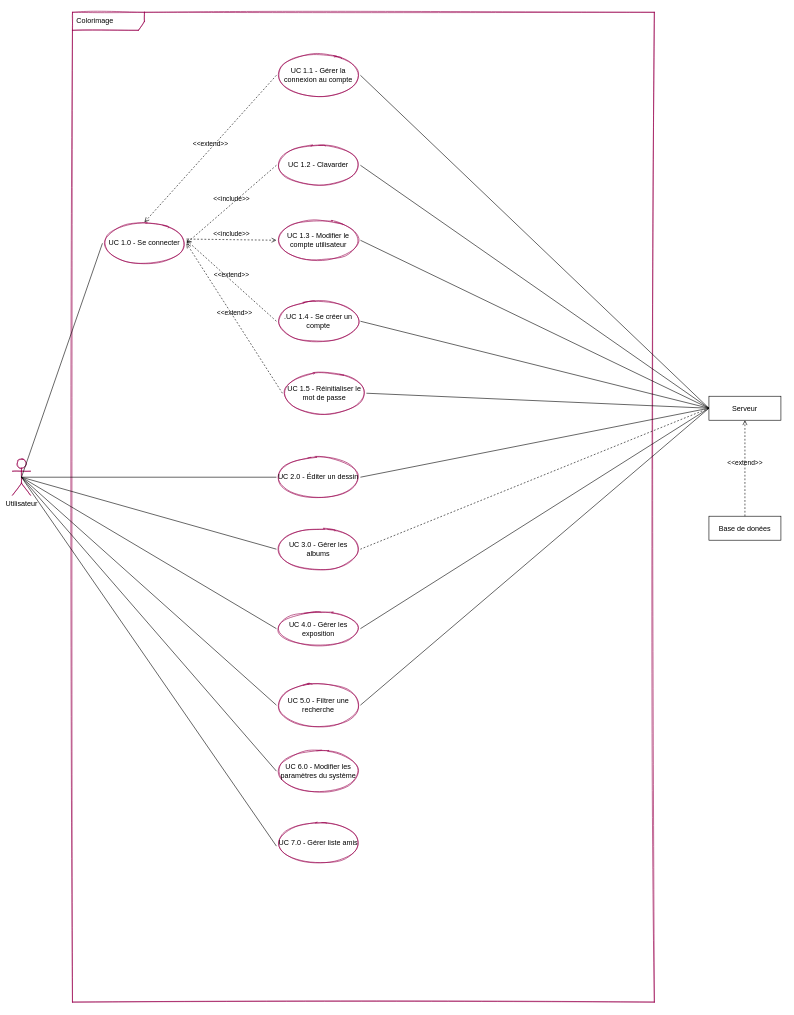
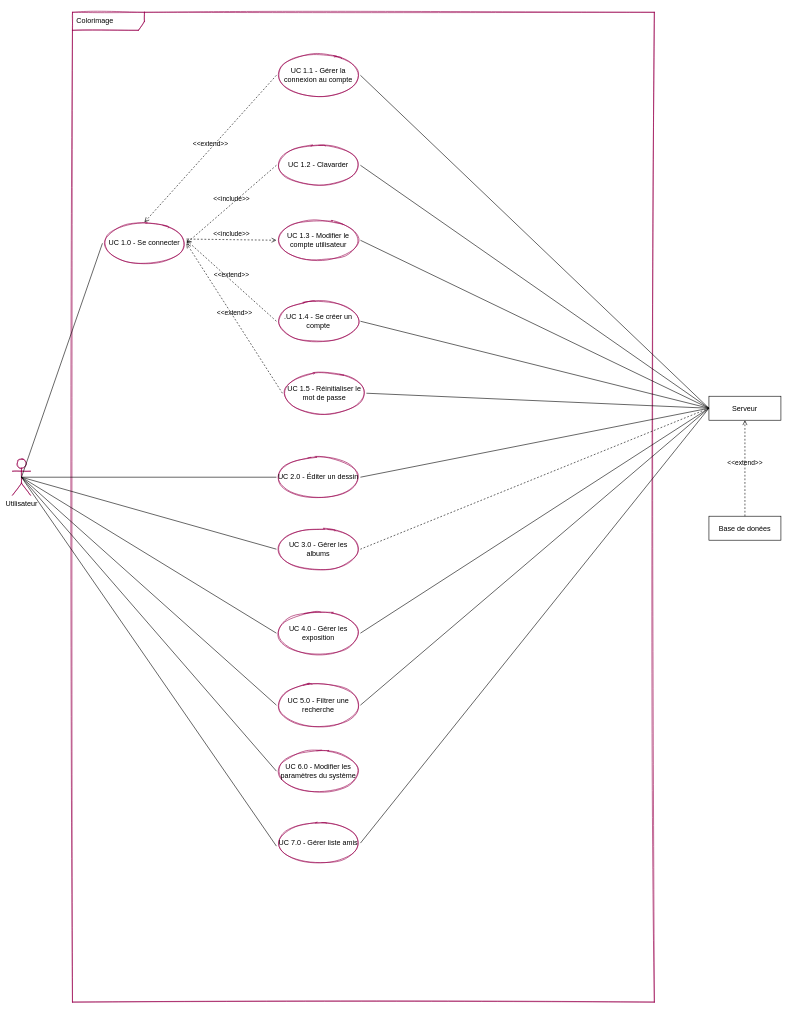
edge "Serveur" -> "UC 7.0 - Gérer liste amis": added
node "UC 4.0 - Gérer les exposition": size 84x33 -> 84x42
